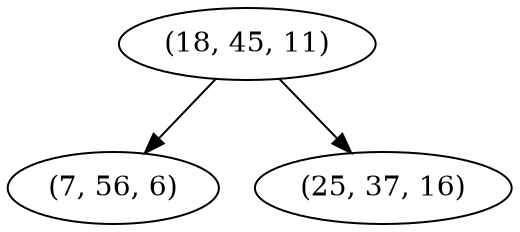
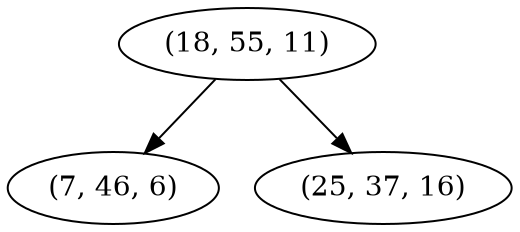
node "(18, 45, 11)": label "(18, 45, 11)" -> "(18, 55, 11)"
node "(7, 56, 6)": label "(7, 56, 6)" -> "(7, 46, 6)"
